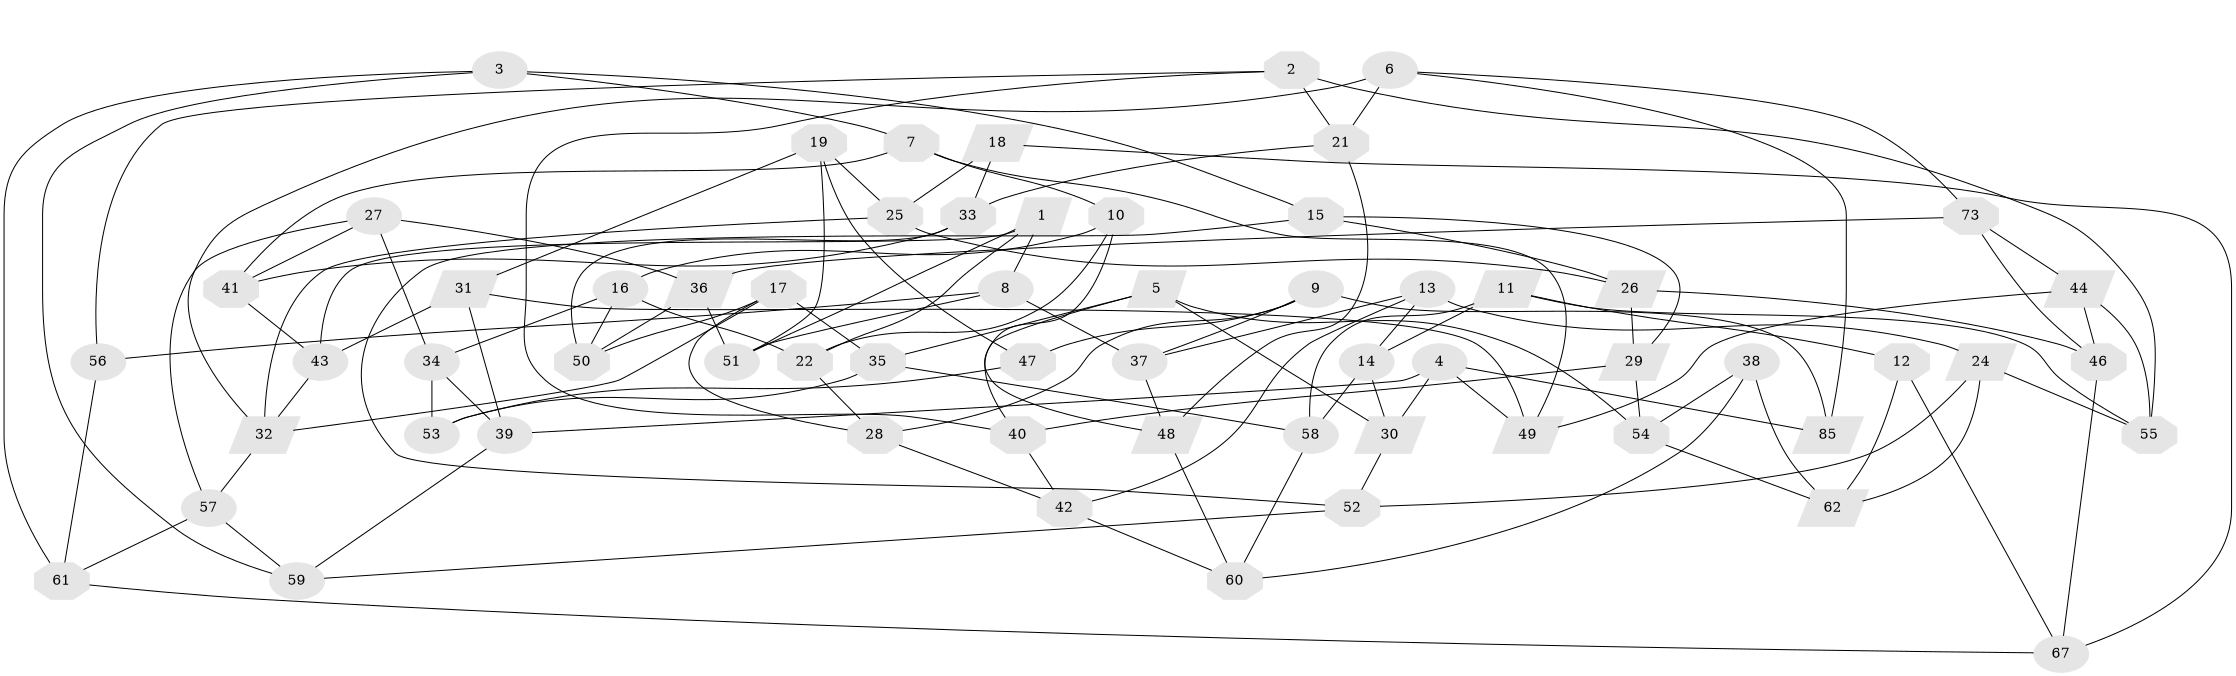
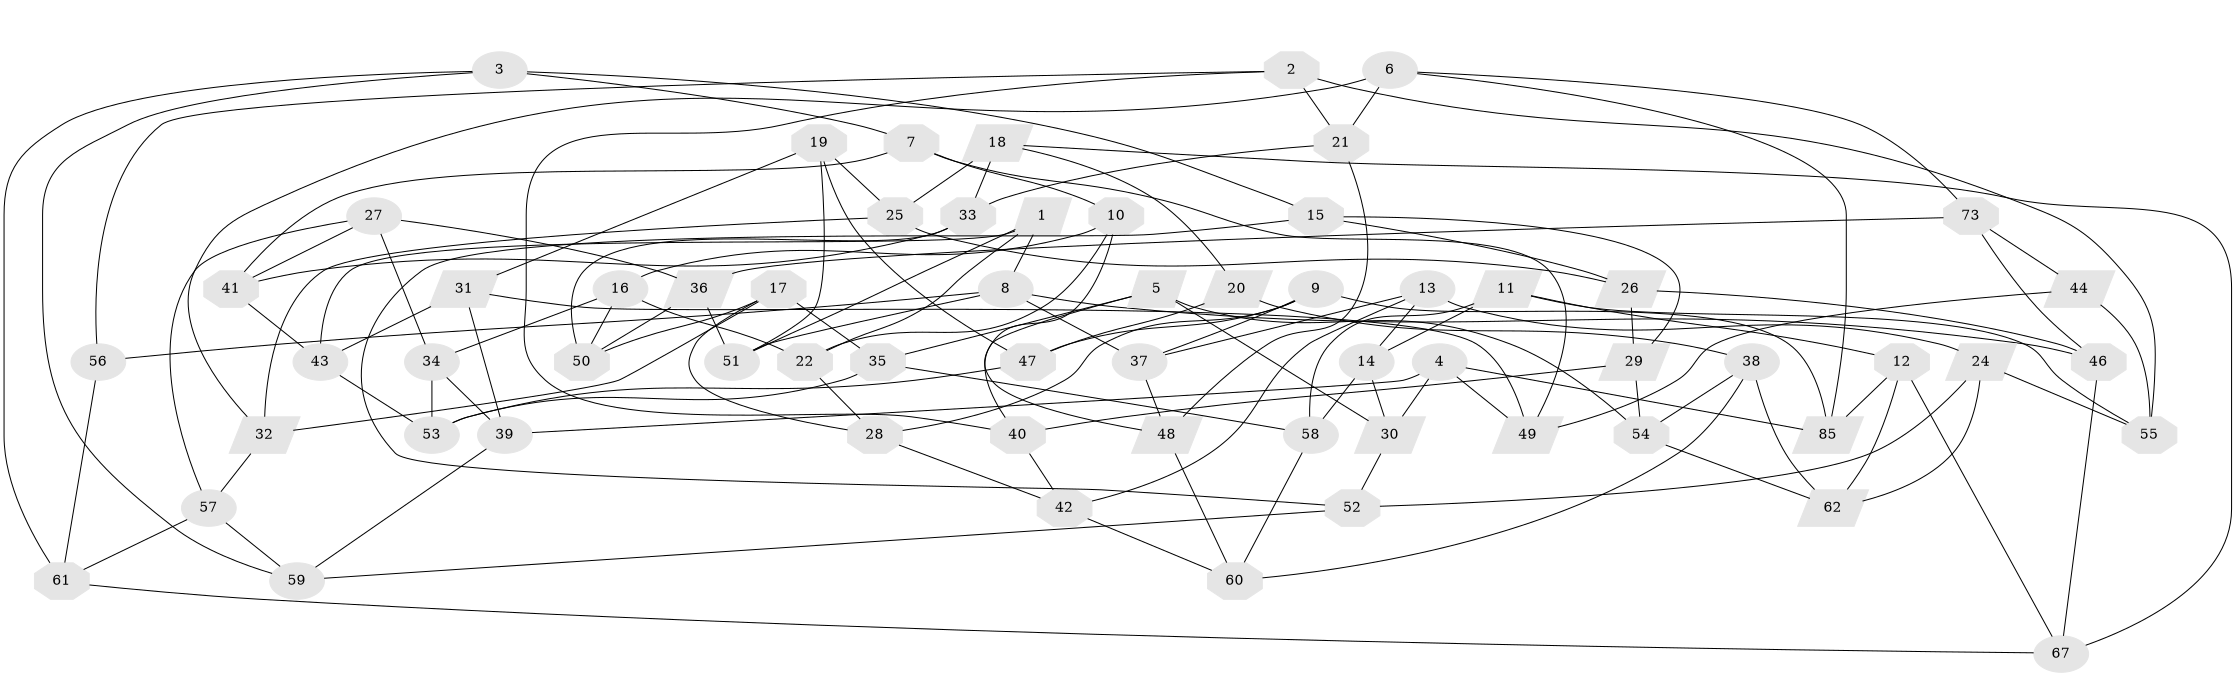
node "20": added
edge "44" -- "46": now "8" -- "46"
edge "12" -- "85": added
edge "43" -- "32": now "43" -- "53"
